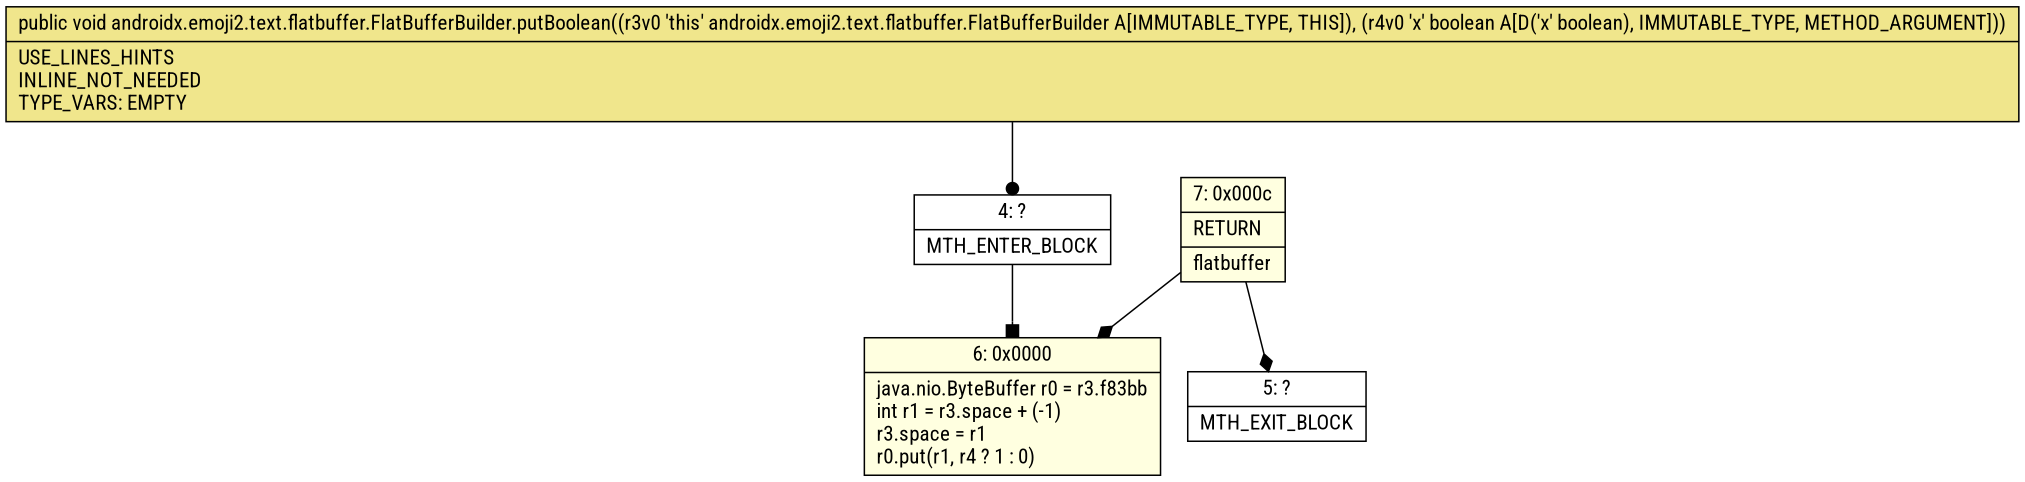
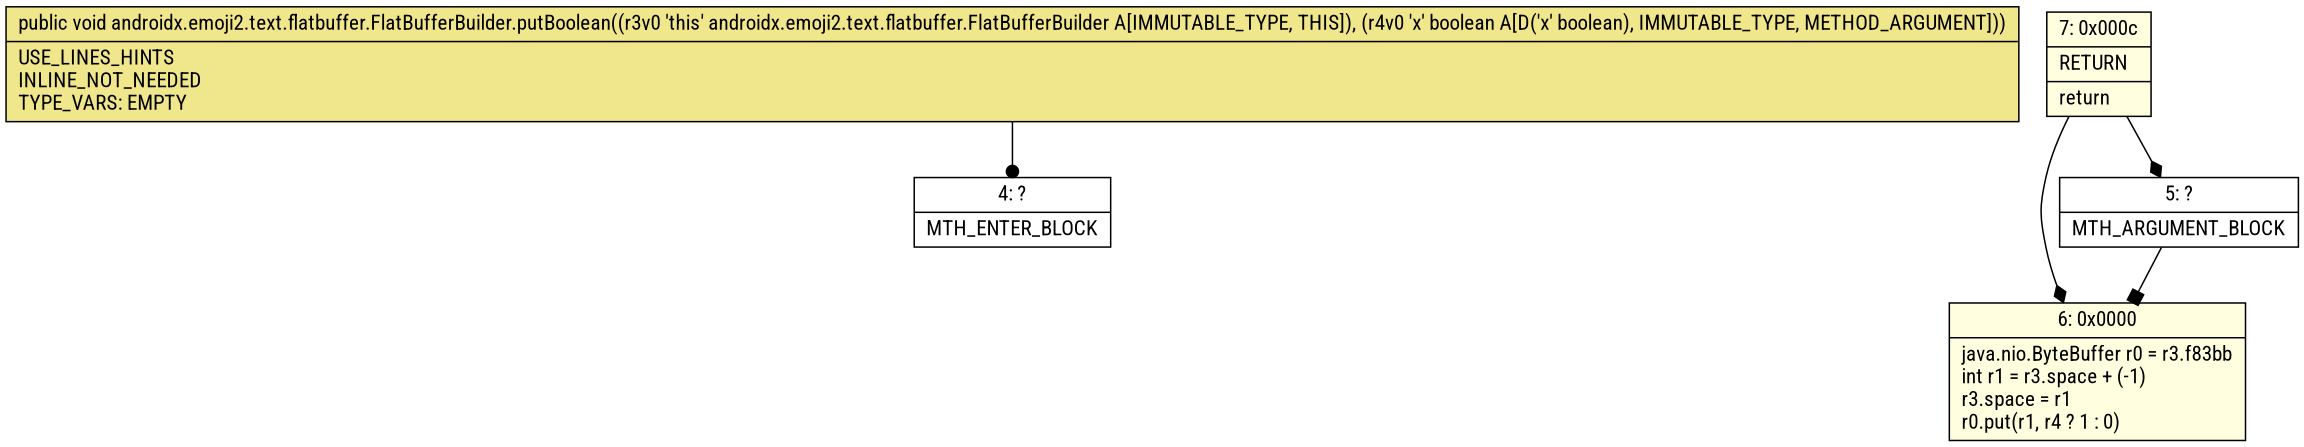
node "7: 0x000c": text "flatbuffer" -> "return"
edge "4: ?" -> "6: 0x0000": now "5: ?" -> "6: 0x0000"
node "5: ?": text "MTH_EXIT_BLOCK" -> "MTH_ARGUMENT_BLOCK"
